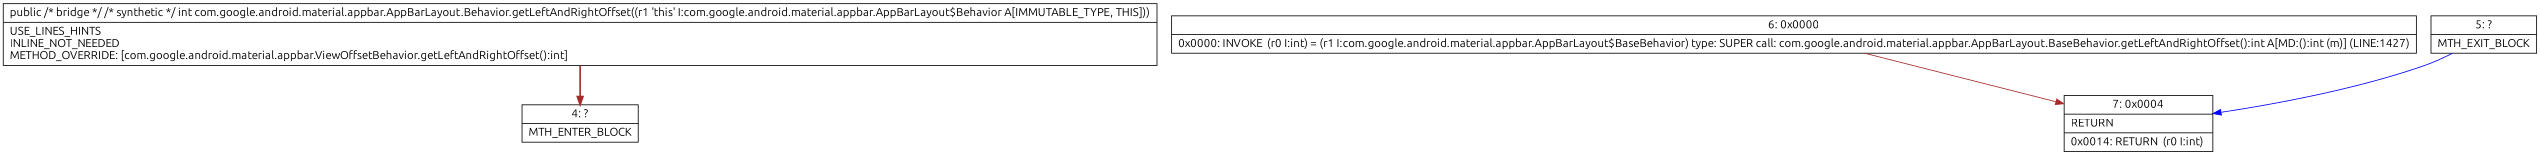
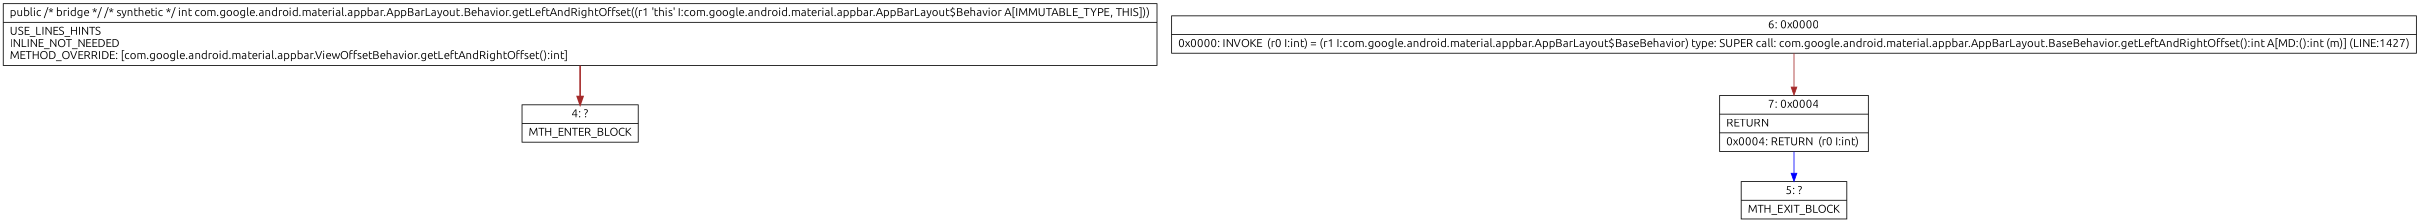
edge "5: ?" -> "7: 0x0004": reversed
node "7: 0x0004": text "0x0014: RETURN  (r0 I:int)" -> "0x0004: RETURN  (r0 I:int)"
